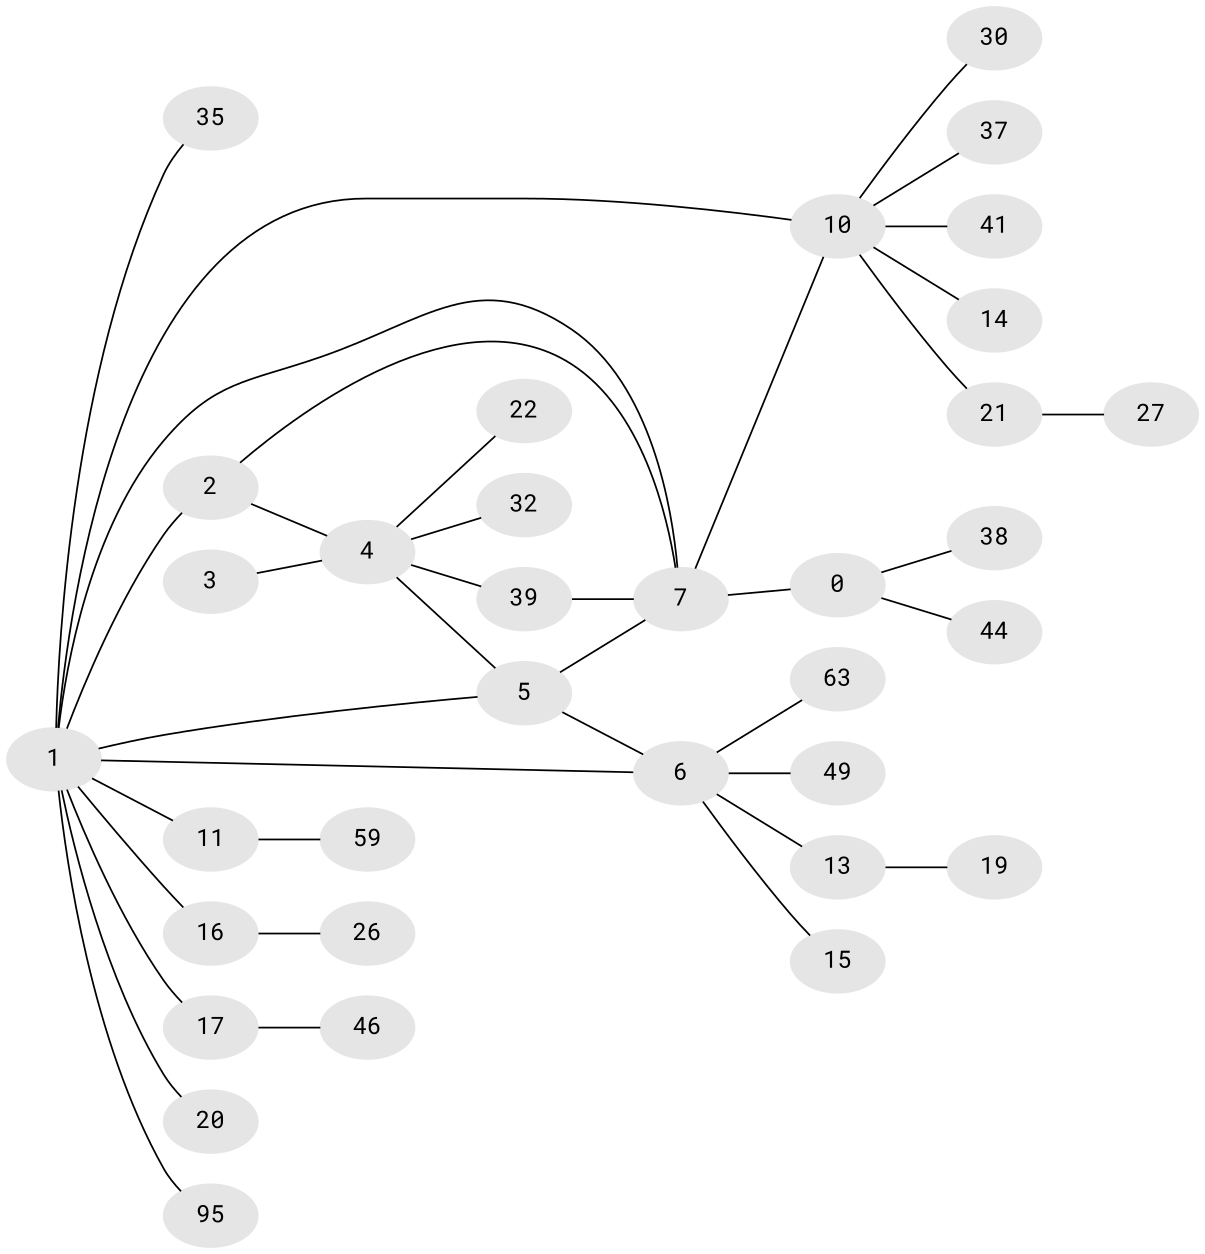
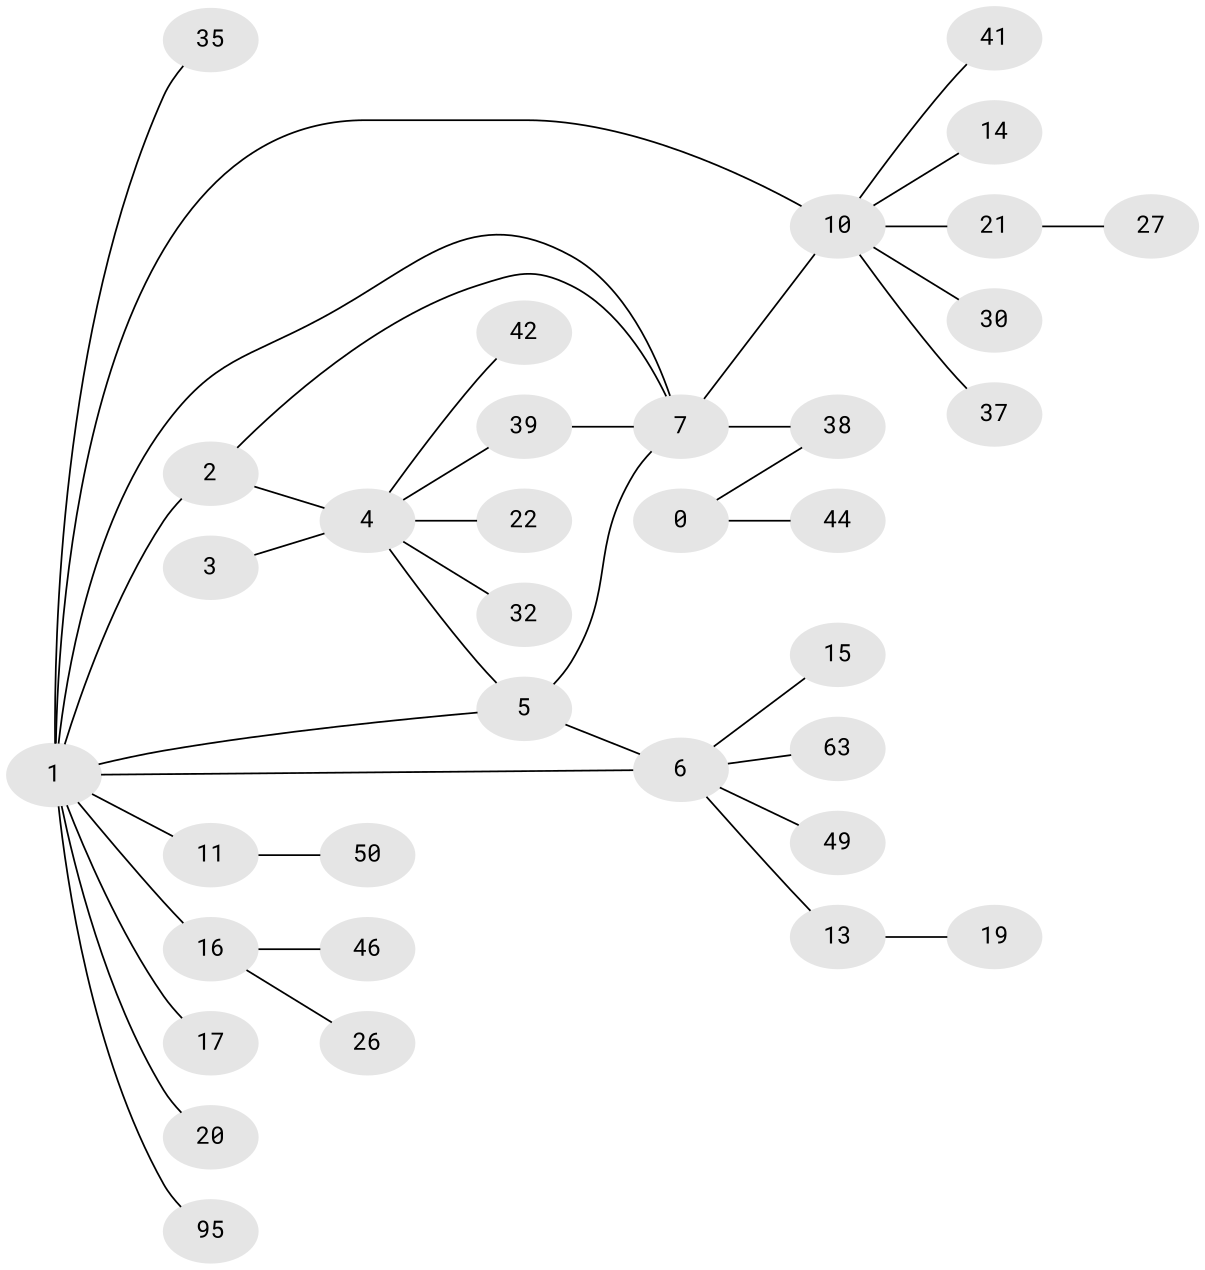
node "42": added
edge "0" -- "7": now "38" -- "7"
node "59": label "59" -> "50"
edge "17" -- "46": now "16" -- "46"
